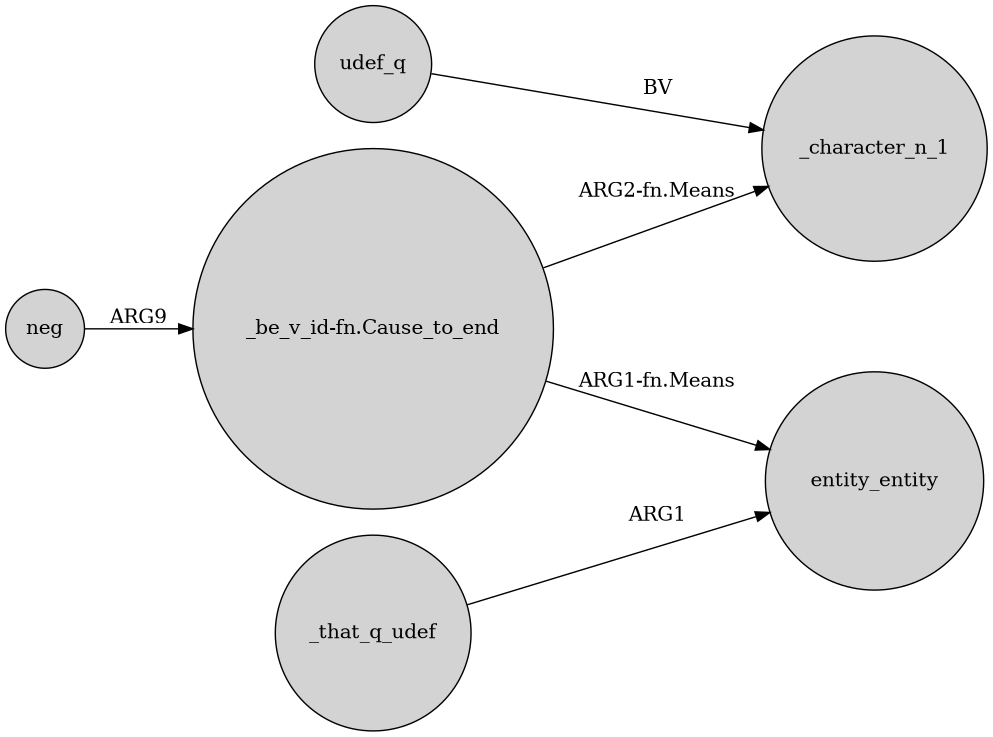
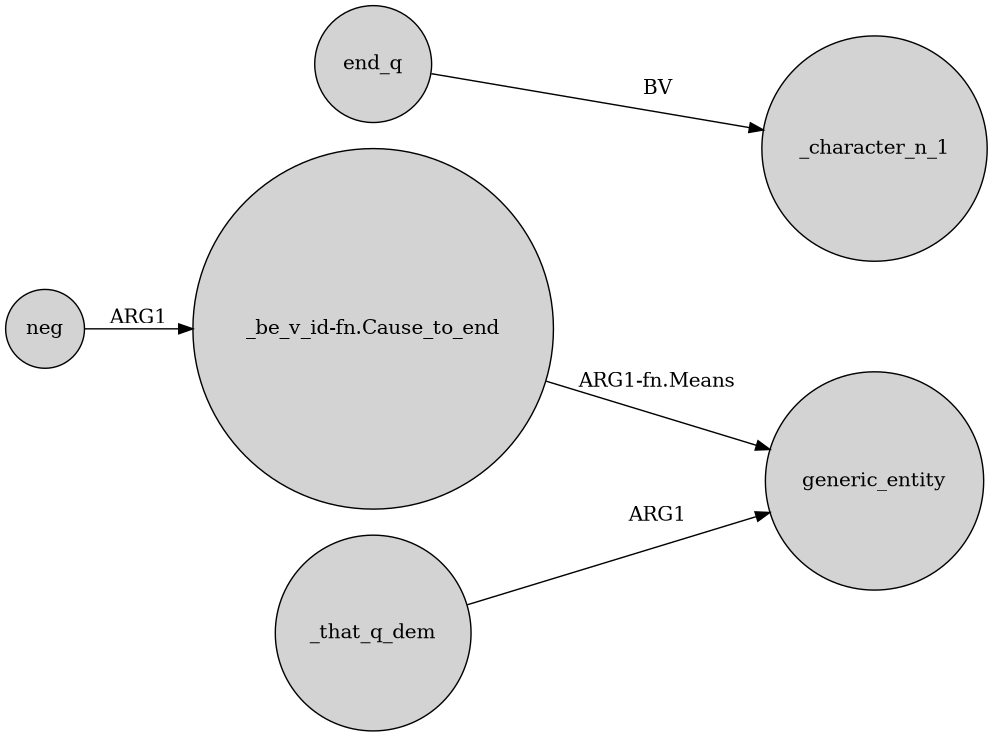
node "udef_q": label "udef_q" -> "end_q"
edge "_be_v_id-fn.Cause_to_end" -> "_character_n_1": removed, label "ARG2-fn.Means"
edge "neg" -> "_be_v_id-fn.Cause_to_end": label "ARG9" -> "ARG1"
node "entity_entity": label "entity_entity" -> "generic_entity"
node "_that_q_udef": label "_that_q_udef" -> "_that_q_dem"
